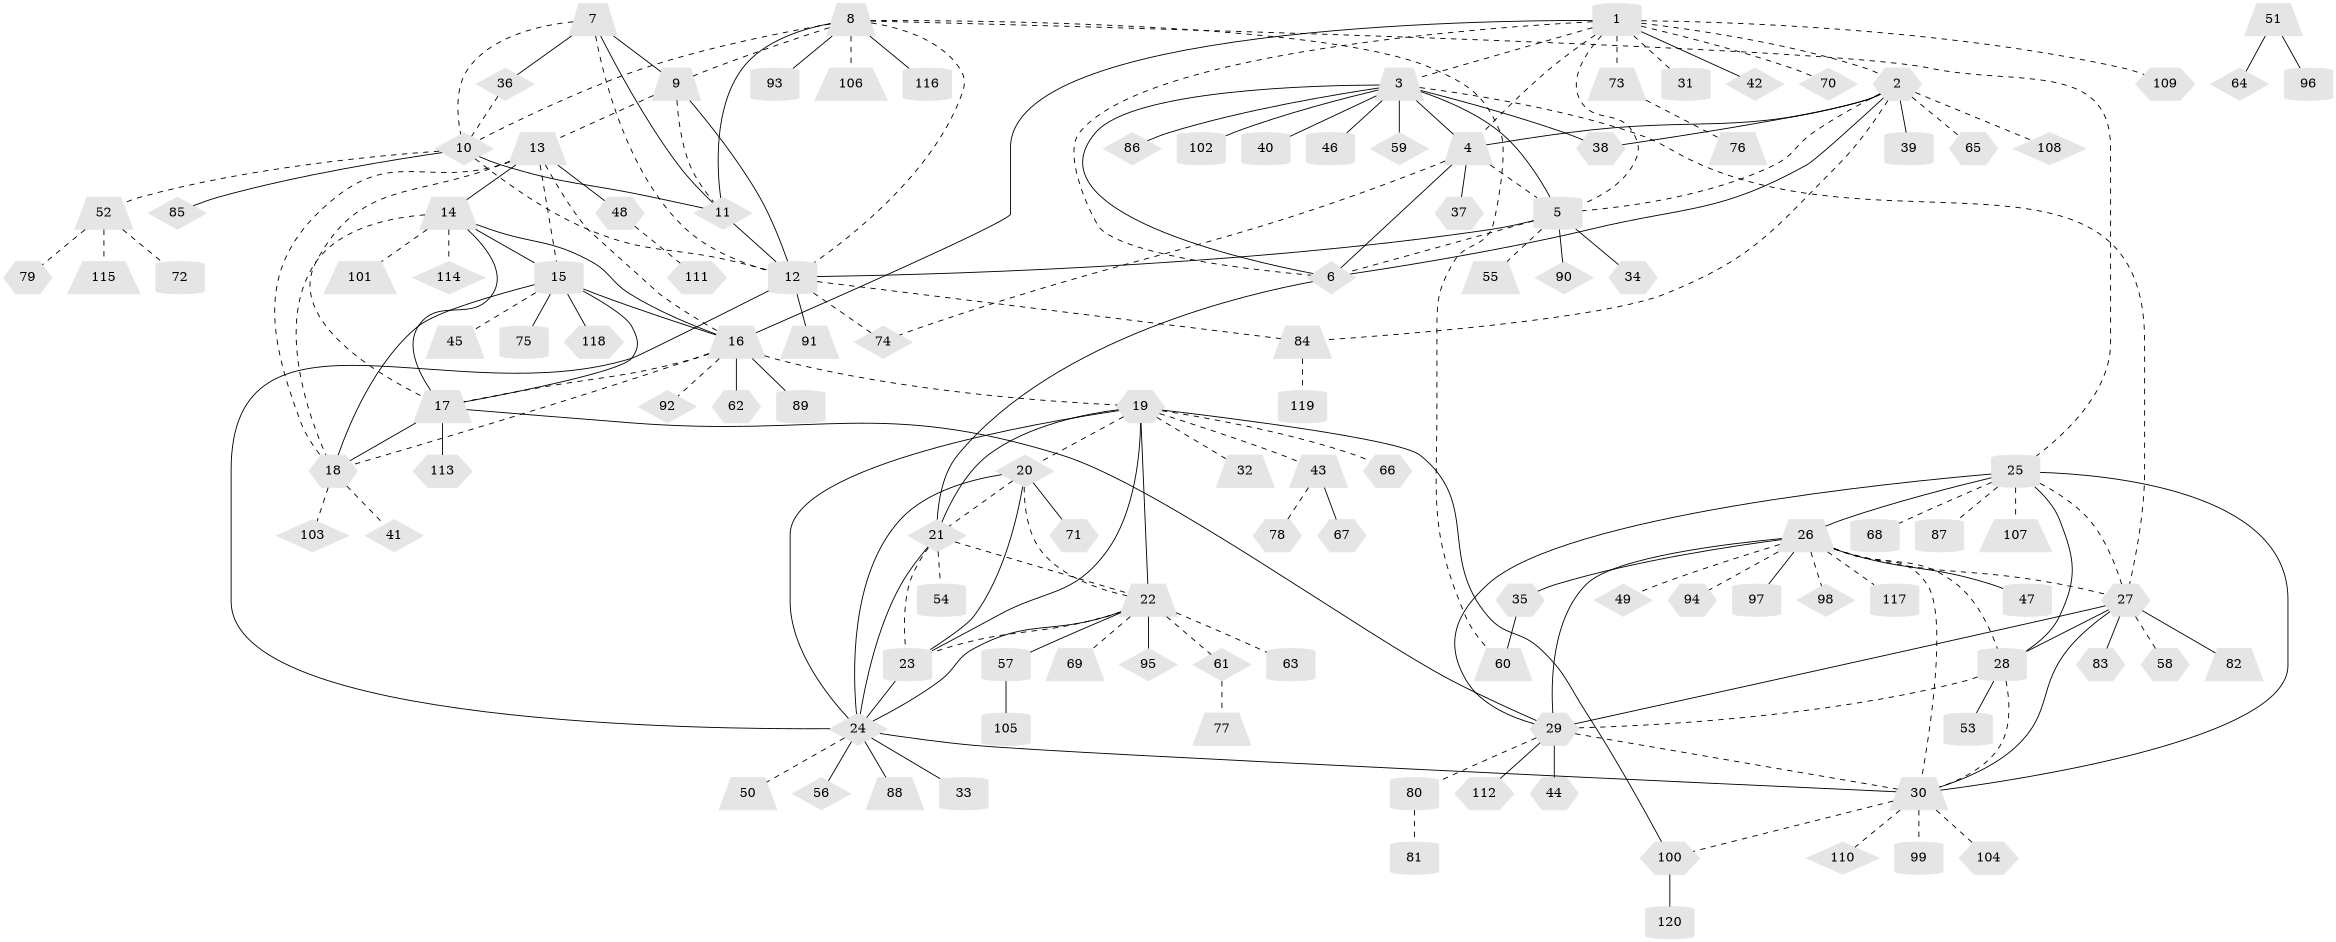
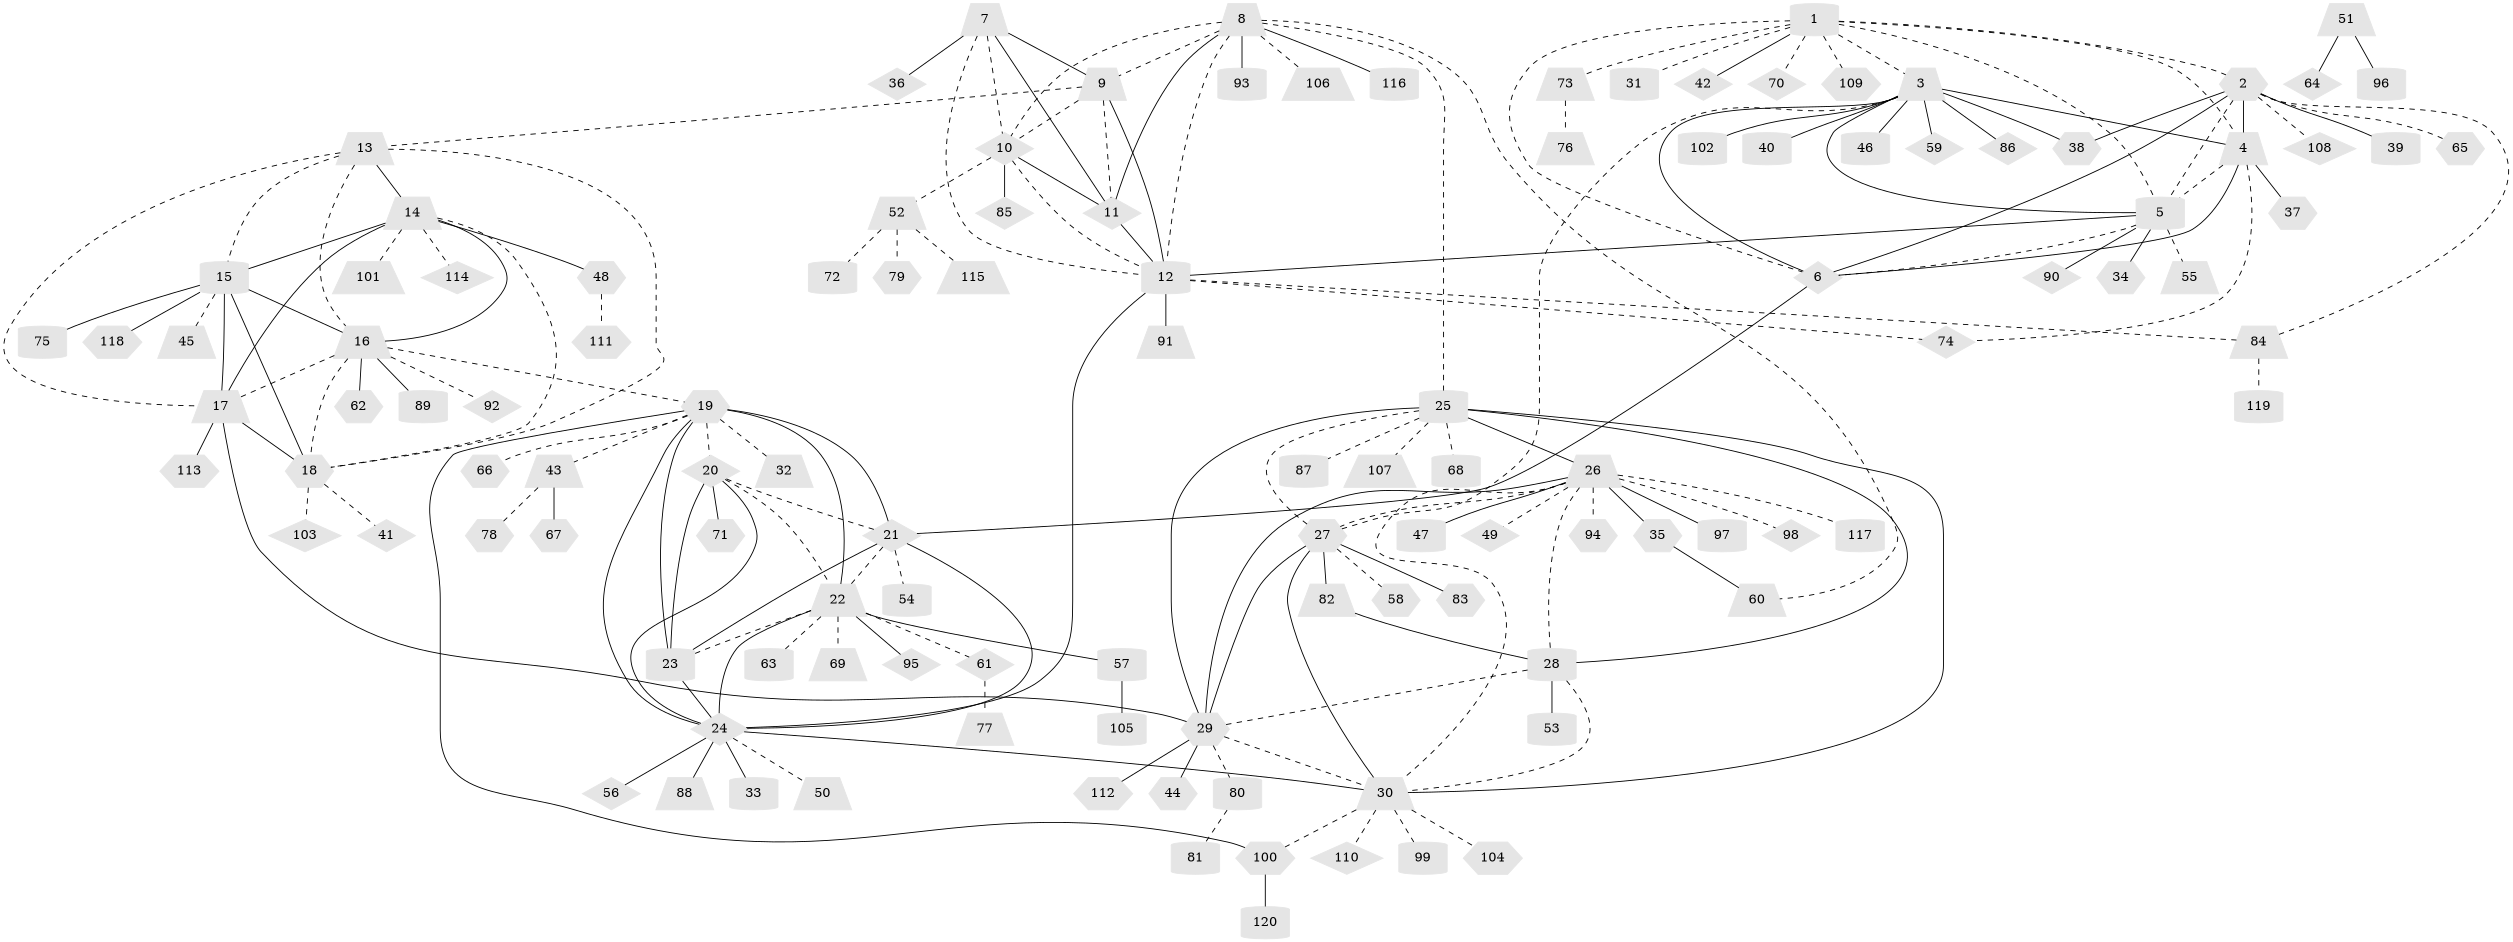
edge "1" -- "16": removed
edge "36" -- "10": now "9" -- "10"
edge "13" -- "48": now "14" -- "48"
edge "21" -- "23": style dashed -> solid
edge "27" -- "28": now "82" -- "28"
